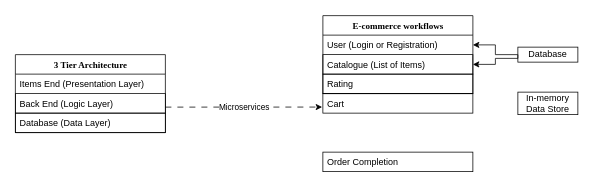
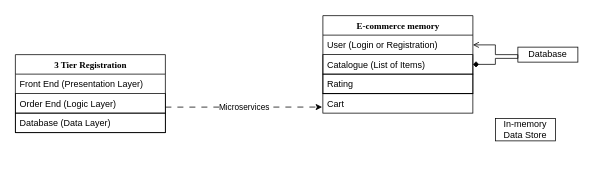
node "E-commerce workflows": label "E-commerce workflows" -> "E-commerce memory"
edge "Database" -> "User (Login or Registration)": arrowhead classic -> open
edge "Database" -> "Catalogue (List of Items)": arrowhead classic -> diamond
node "3 Tier Architecture": label "3 Tier Architecture" -> "3 Tier Registration"
node "Items End (Presentation Layer)": label "Items End (Presentation Layer)" -> "Front End (Presentation Layer)"
node "In-memory Data Store": moved (548, 103) -> (525, 129)
node "Back End (Logic Layer)": label "Back End (Logic Layer)" -> "Order End (Logic Layer)"
node "Order Completion": removed
